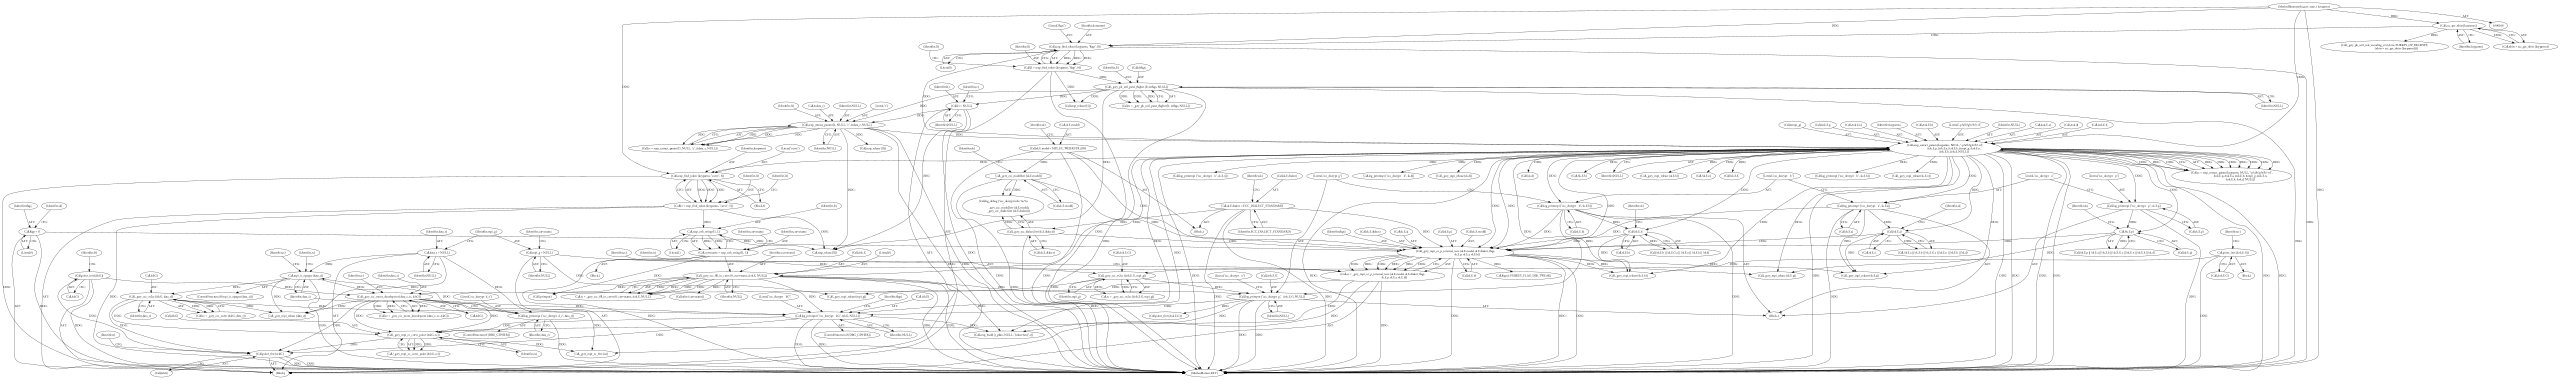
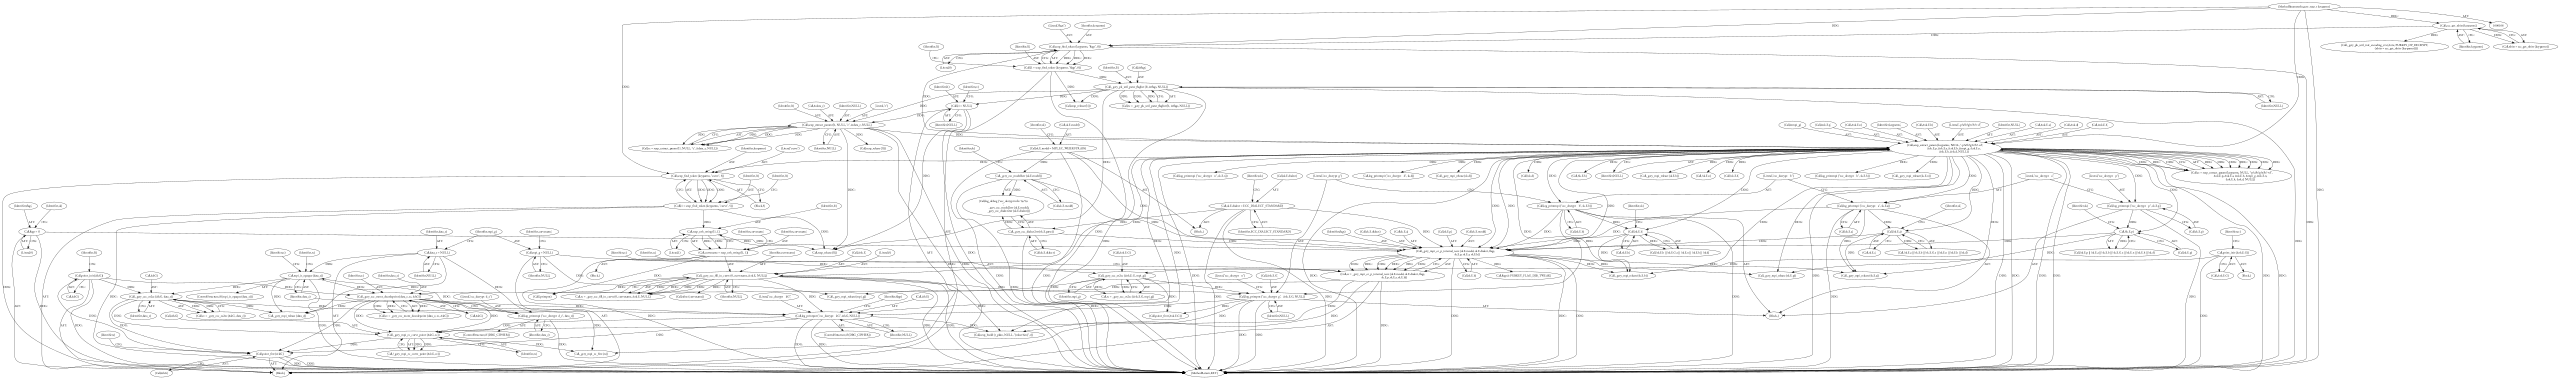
node "(Call,_gcry_ecc_dialect2str (sk.E.dialect))": label "(Call,_gcry_ecc_dialect2str (sk.E.dialect))" -> "(Call,_gcry_ecc_dialect2str (sk.E.parse))"
edge "(Call,point_init (&kG))" -> "(Call,_gcry_ecc_os2ec (&kG, data_e))": added, label "DDG:"
edge "(Call,_gcry_ecc_os2ec (&sk.E.G, mpi_g))" -> "(Call,point_free (&sk.E.G))": added, label "DDG:"
